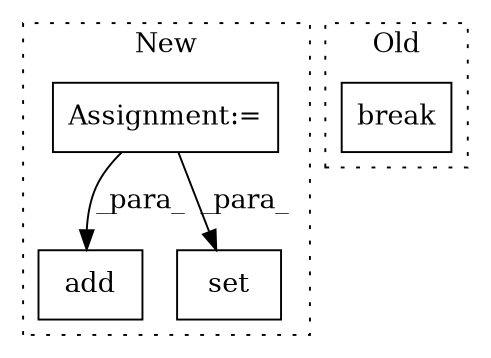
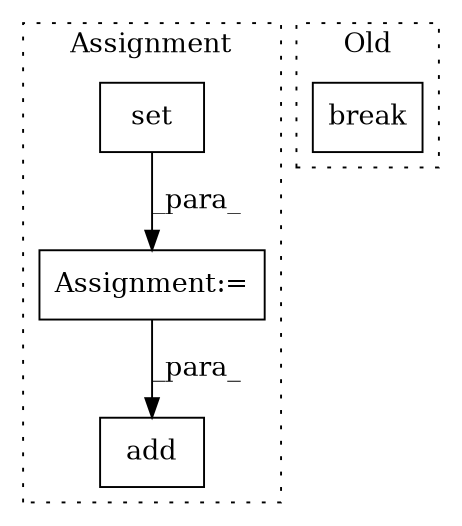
cluster "New": label "New" -> "Assignment"
edge "Assignment:=" -> "set": reversed
